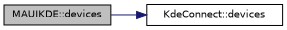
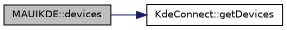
node "KdeConnect::devices": label "KdeConnect::devices" -> "KdeConnect::getDevices"
